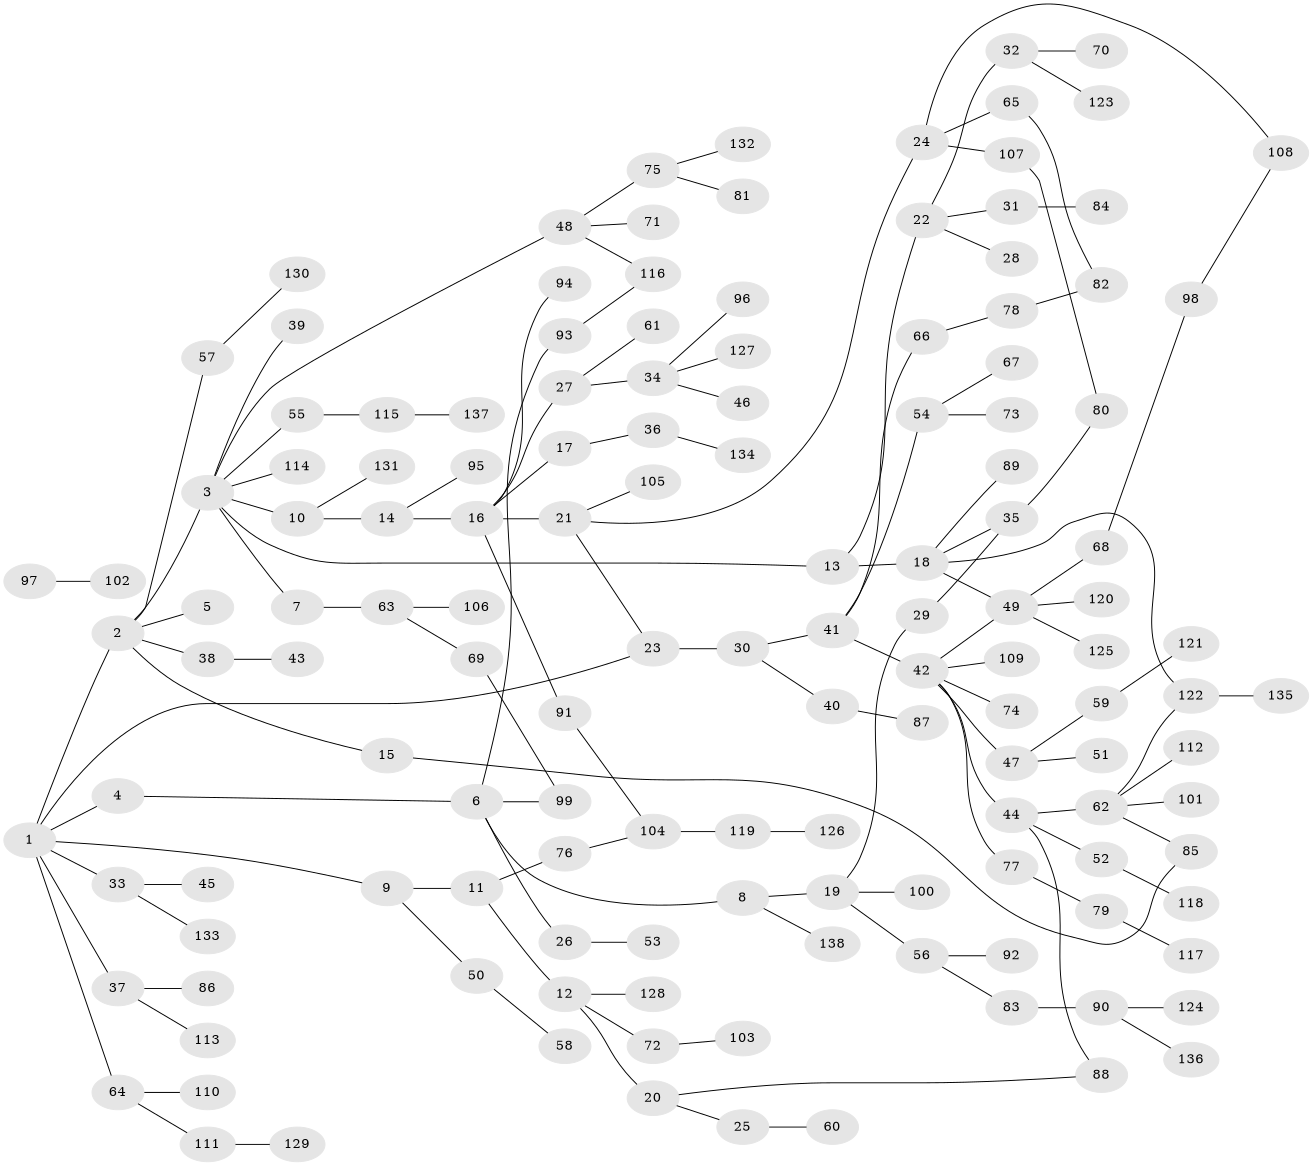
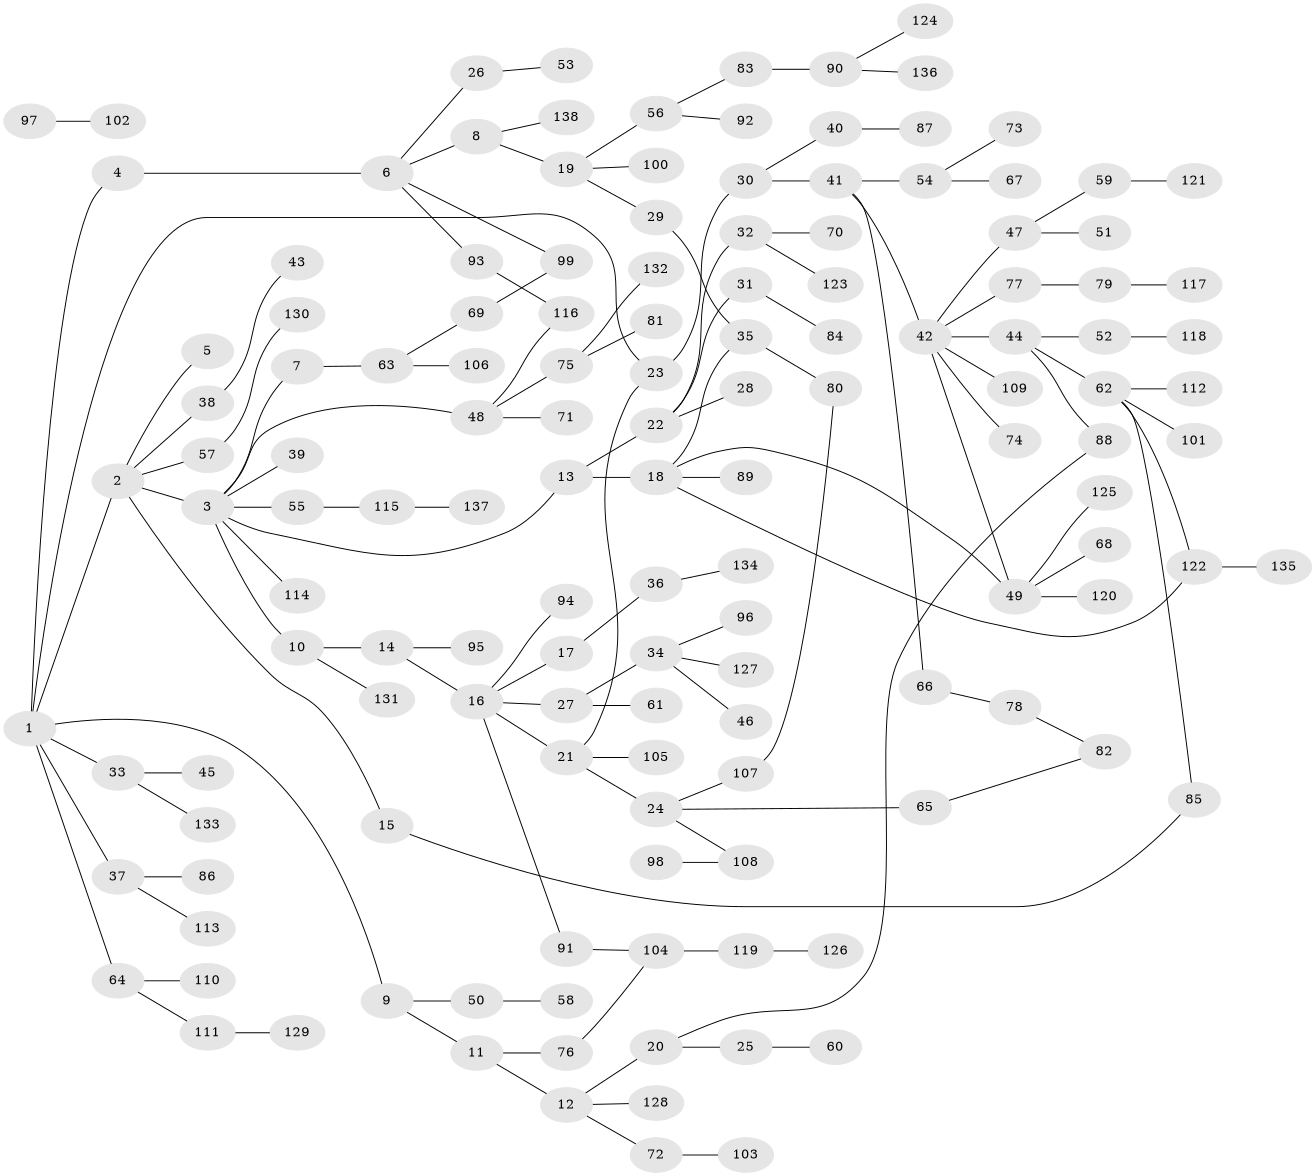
edge "98" -- "68": removed
